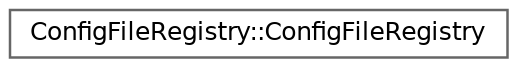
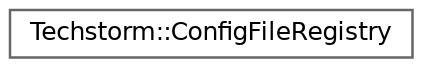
node "ConfigFileRegistry::ConfigFileRegistry": label "ConfigFileRegistry::ConfigFileRegistry" -> "Techstorm::ConfigFileRegistry"
